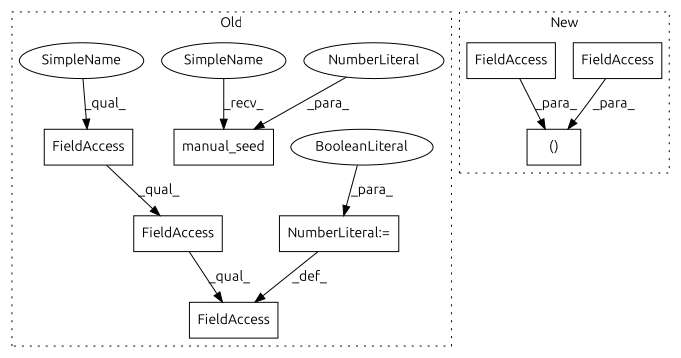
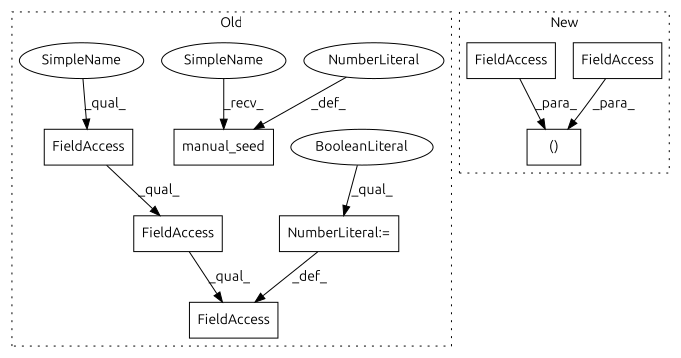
edge "NumberLiteral" -> "manual_seed": label "_para_" -> "_def_"
edge "BooleanLiteral" -> "NumberLiteral:=": label "_para_" -> "_qual_"
